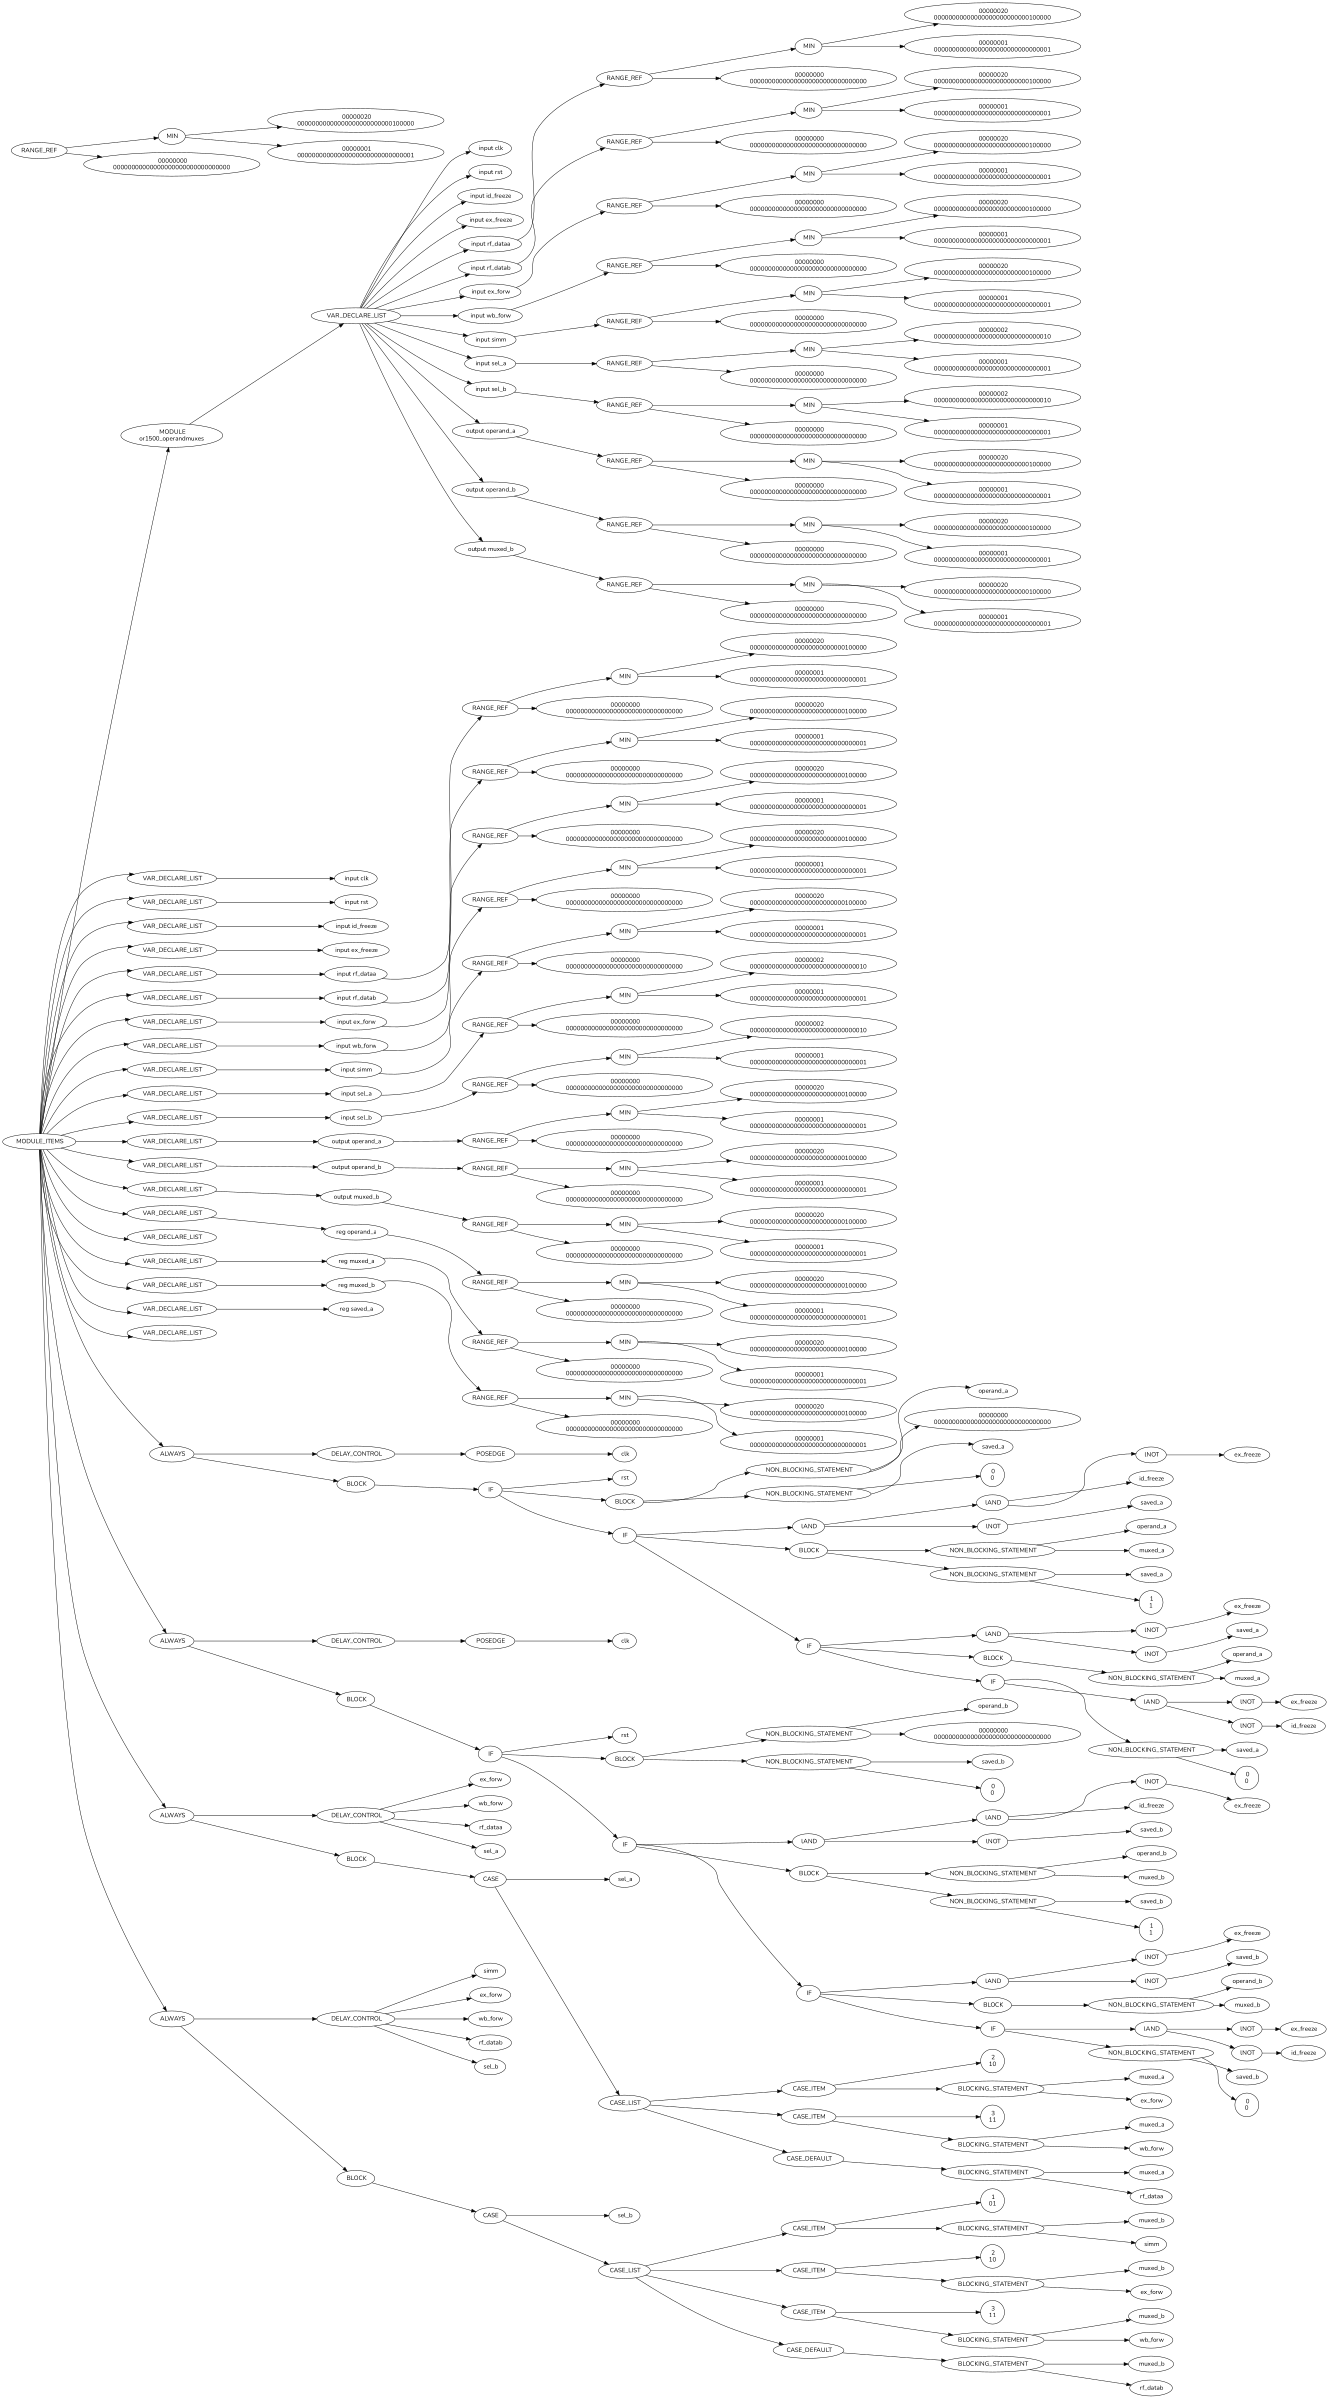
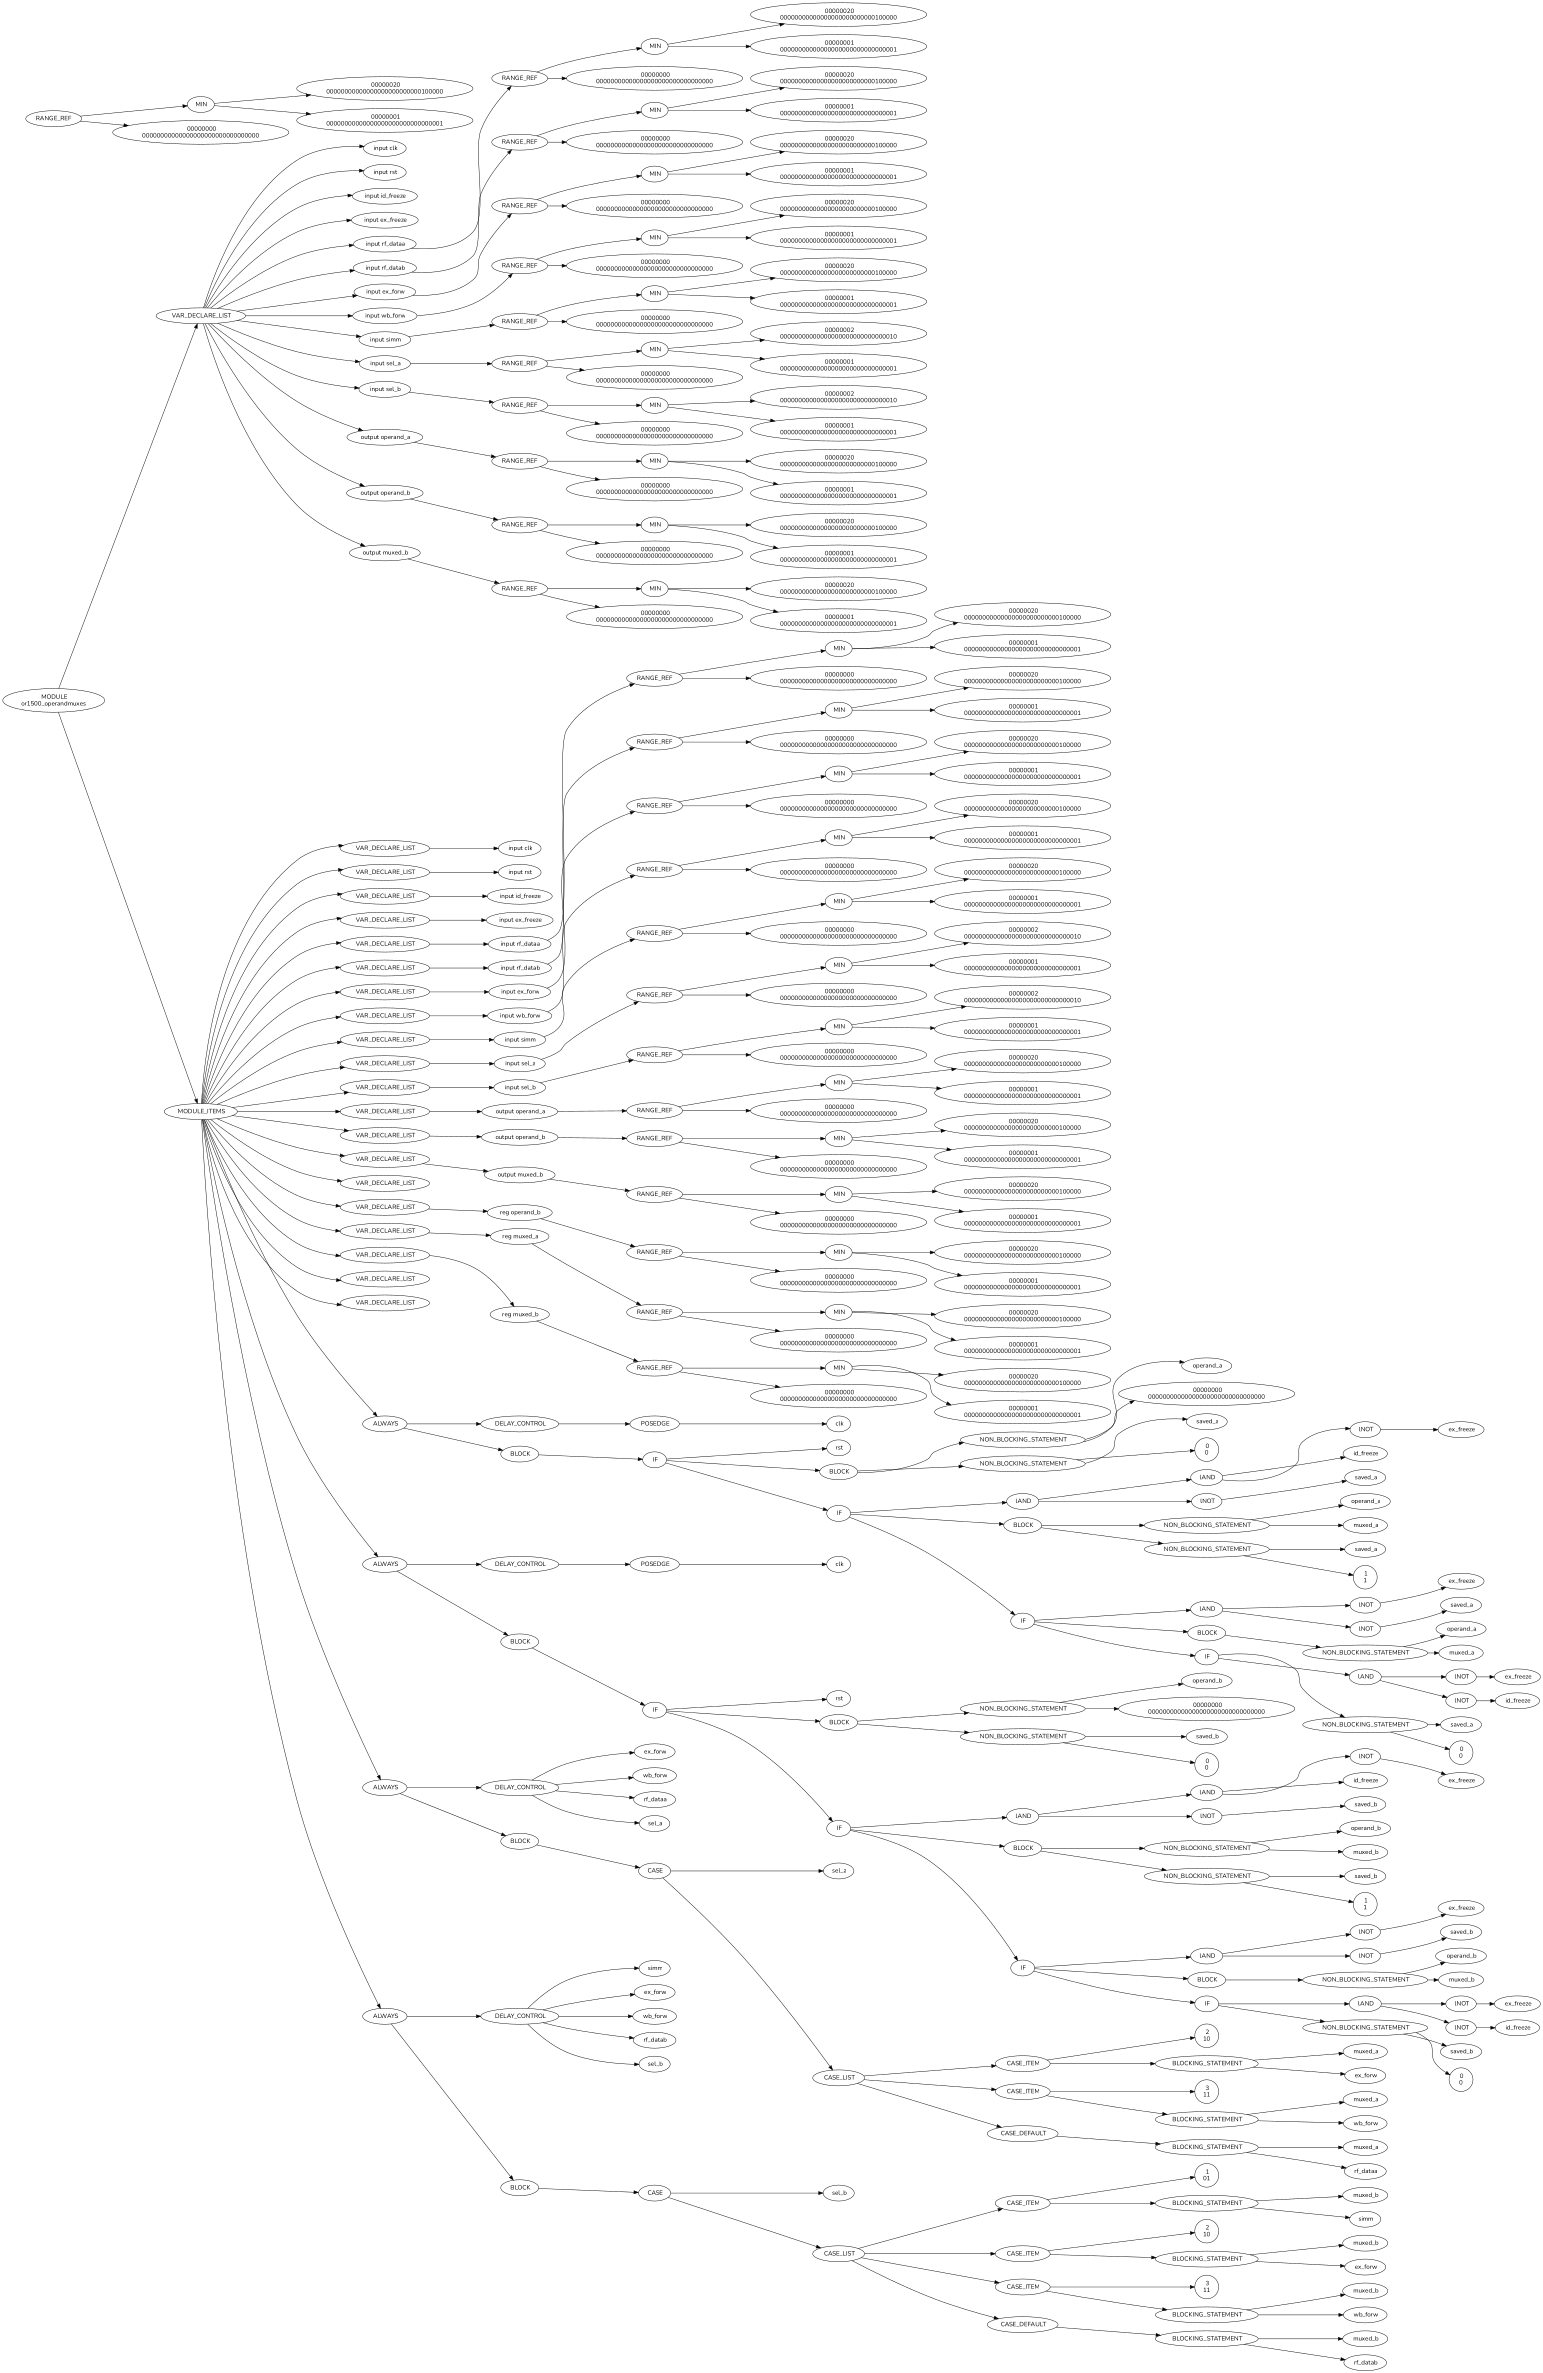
edge "MODULE_ITEMS" -> "MODULE": reversed
node "reg operand_b": added
node "reg operand_a": removed
node "reg saved_a": removed
